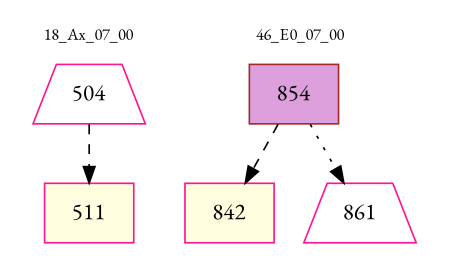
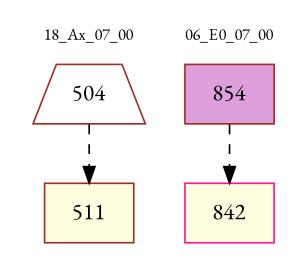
cluster "46_E0_07_00": label "46_E0_07_00" -> "06_E0_07_00"
node "504": color deeppink -> brown
node "511": color deeppink -> brown
node "861": removed
